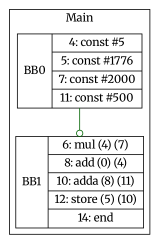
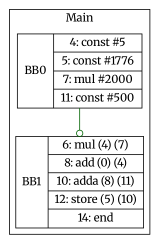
node "BB0": text "7: const #2000" -> "7: mul #2000"
